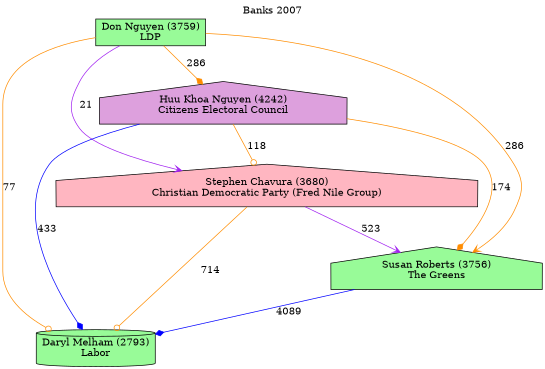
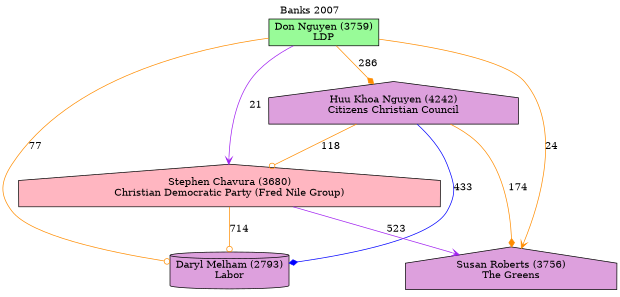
node "Huu Khoa Nguyen (4242) Citizens Electoral Council": label "Huu Khoa Nguyen (4242) Citizens Electoral Council" -> "Huu Khoa Nguyen (4242) Citizens Christian Council"
edge "Don Nguyen (3759) LDP" -> "Susan Roberts (3756) The Greens": label "286" -> "24"
node "Susan Roberts (3756) The Greens": fillcolor palegreen -> plum
edge "Susan Roberts (3756) The Greens" -> "Daryl Melham (2793) Labor": removed, label "4089"
node "Daryl Melham (2793) Labor": fillcolor palegreen -> plum
